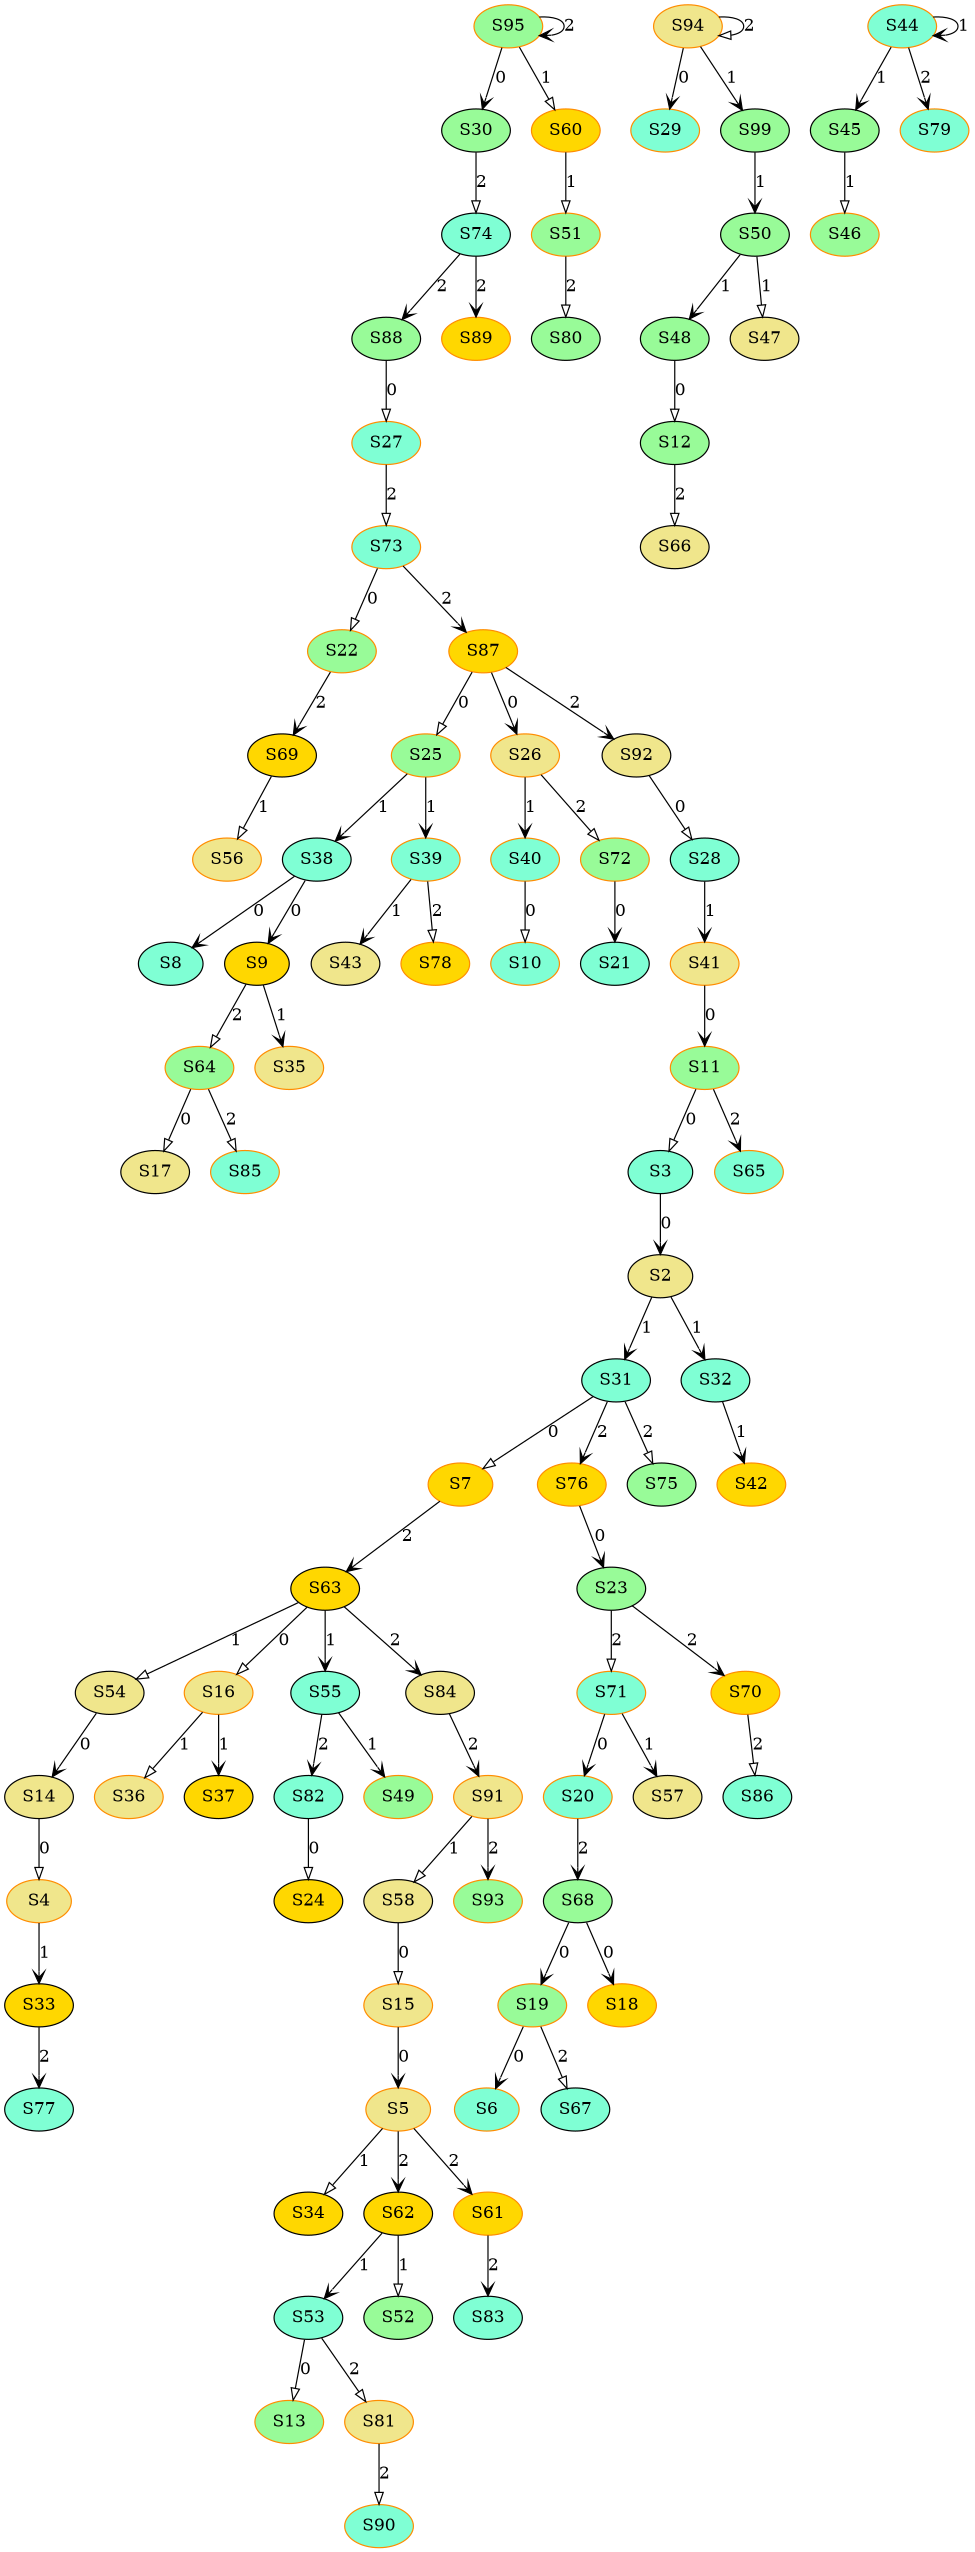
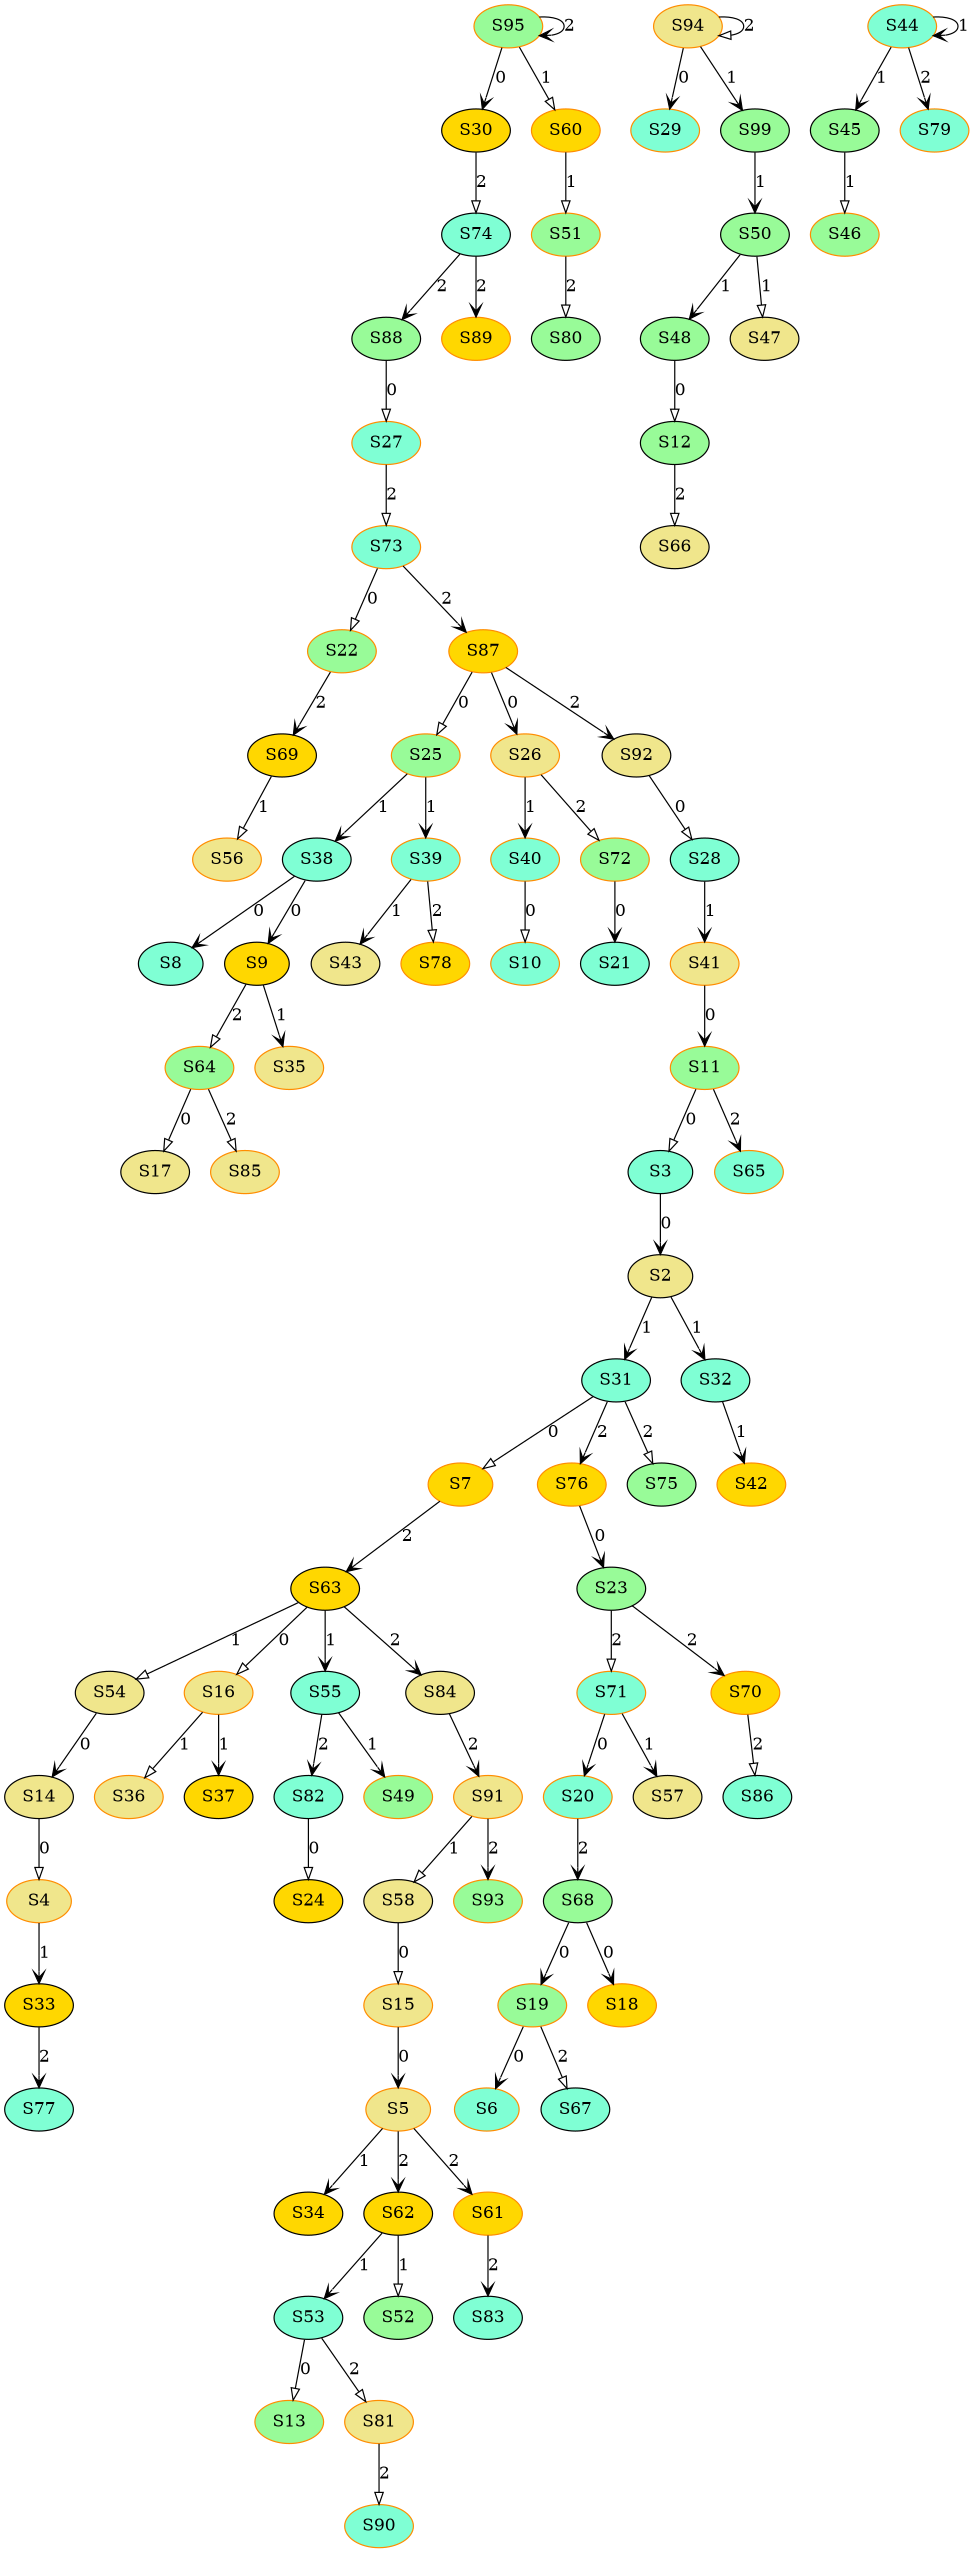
node "S30": fillcolor palegreen -> gold
node "S85": fillcolor aquamarine -> khaki
edge "S5" -> "S34": arrowhead onormal -> vee
